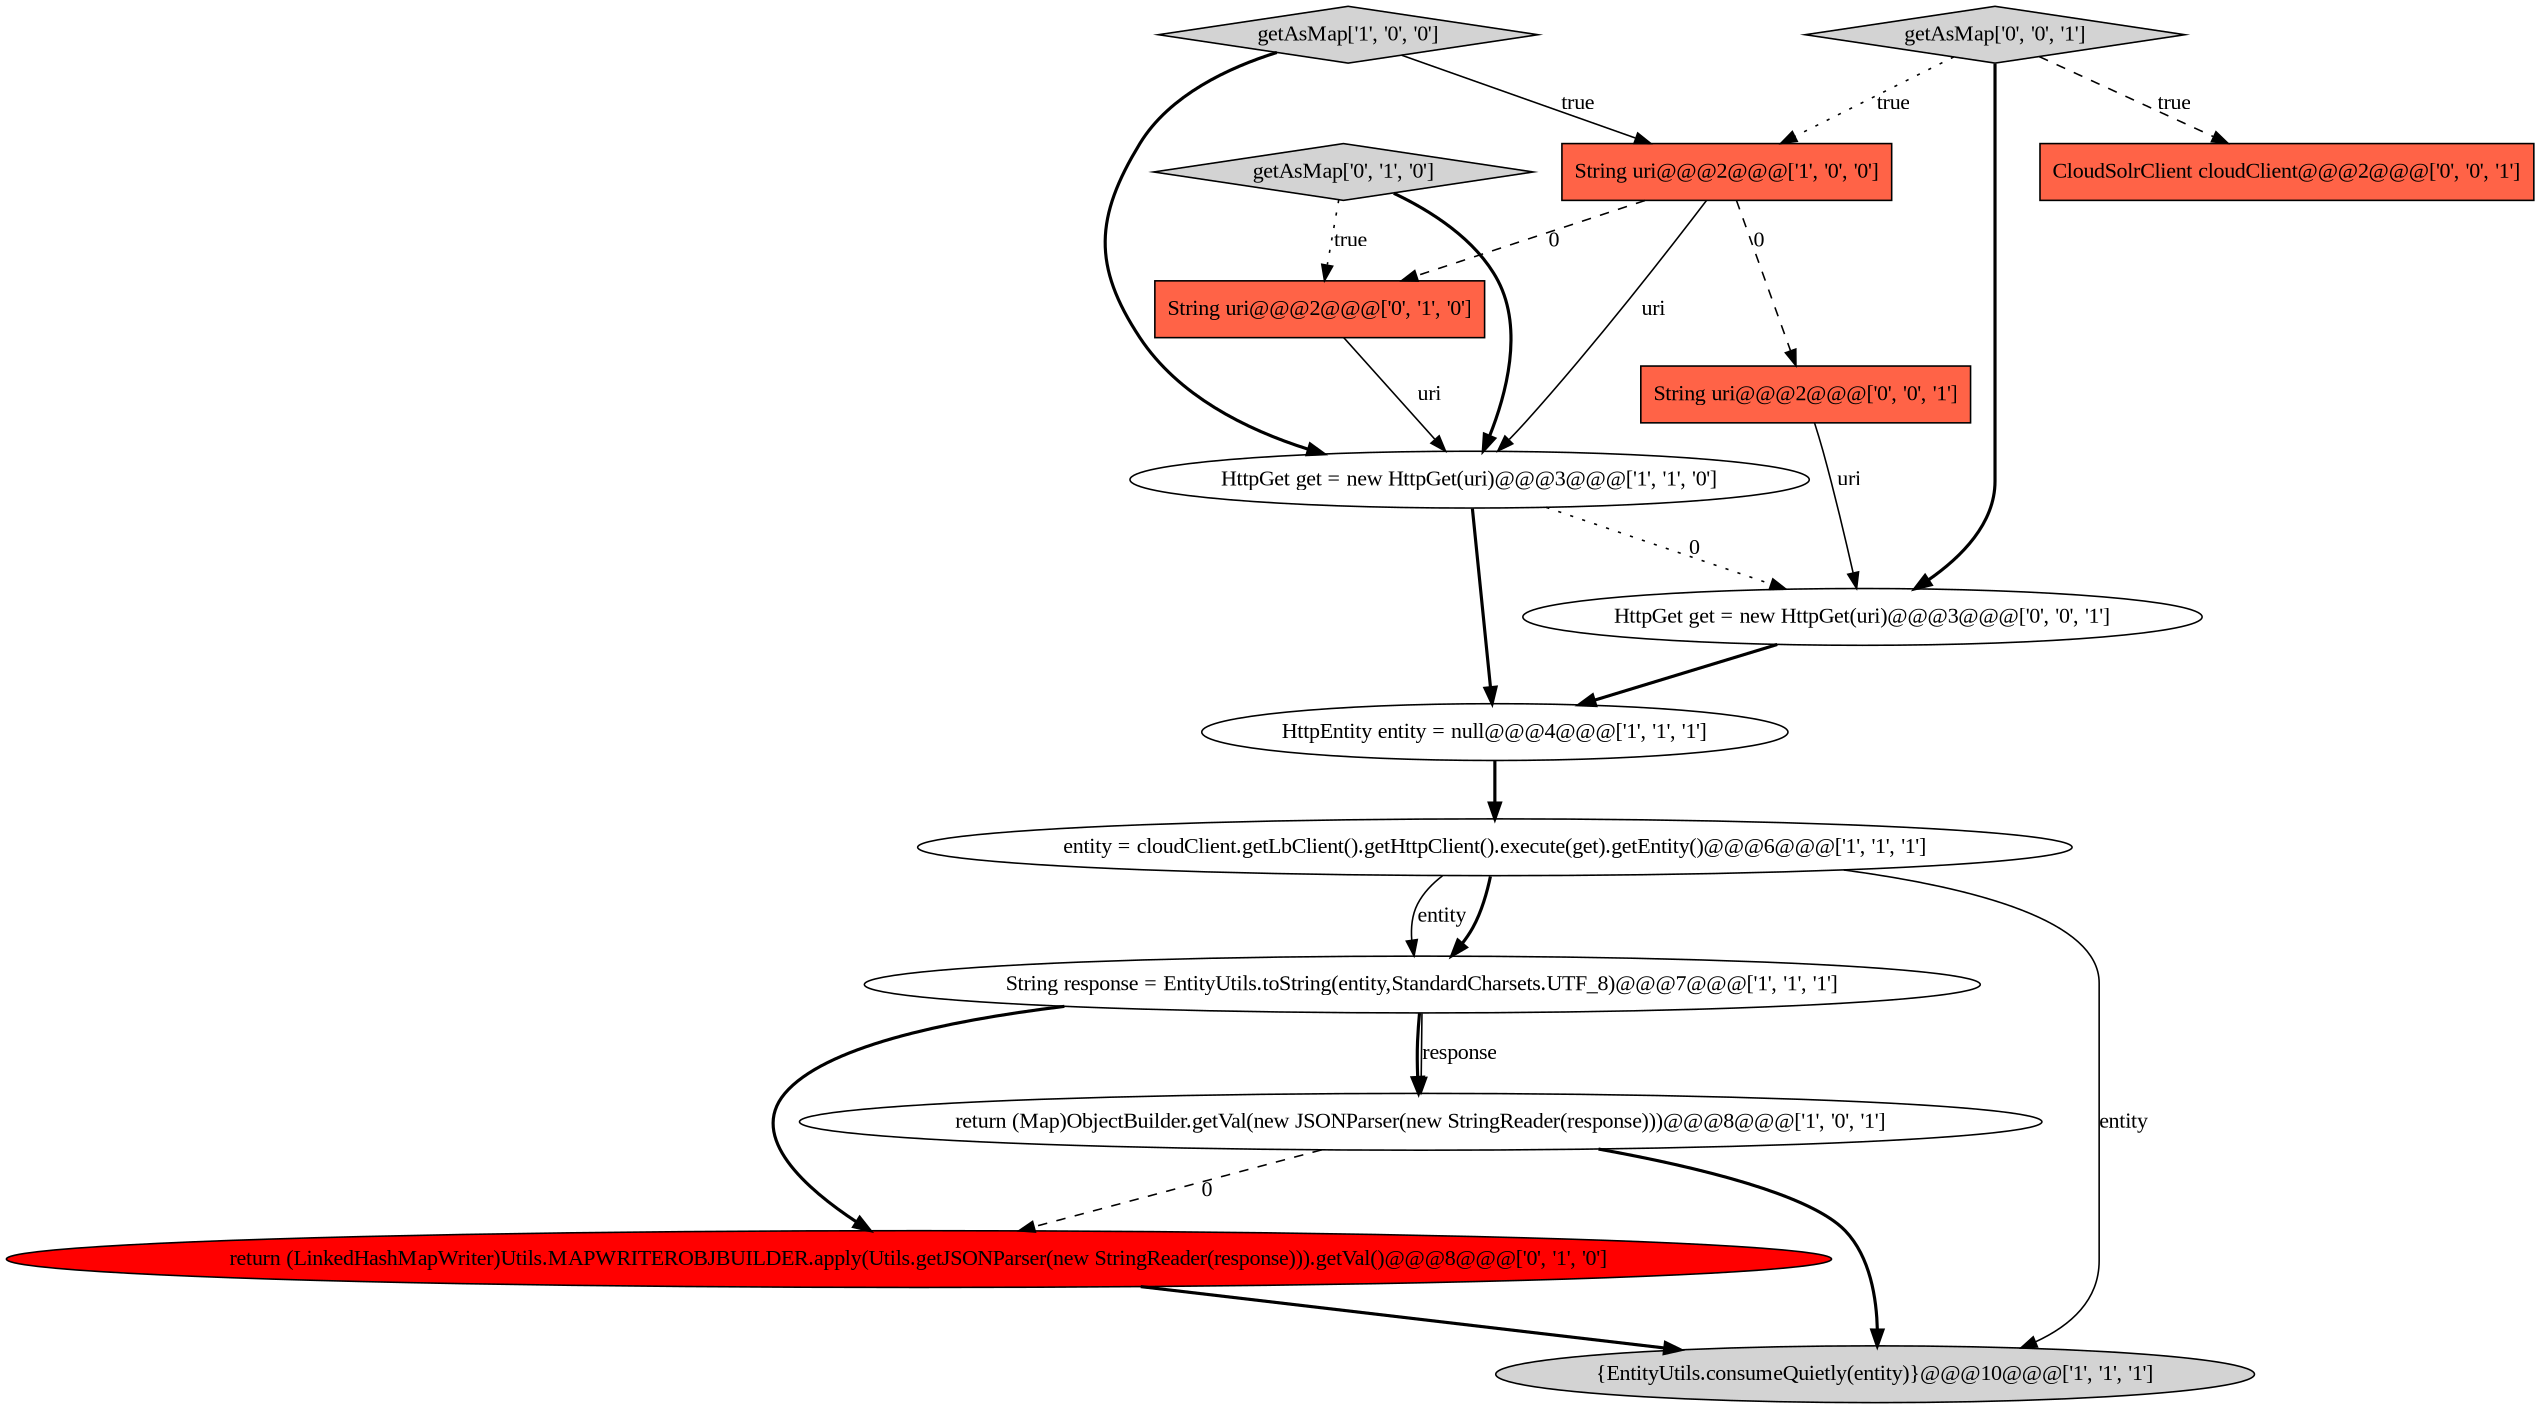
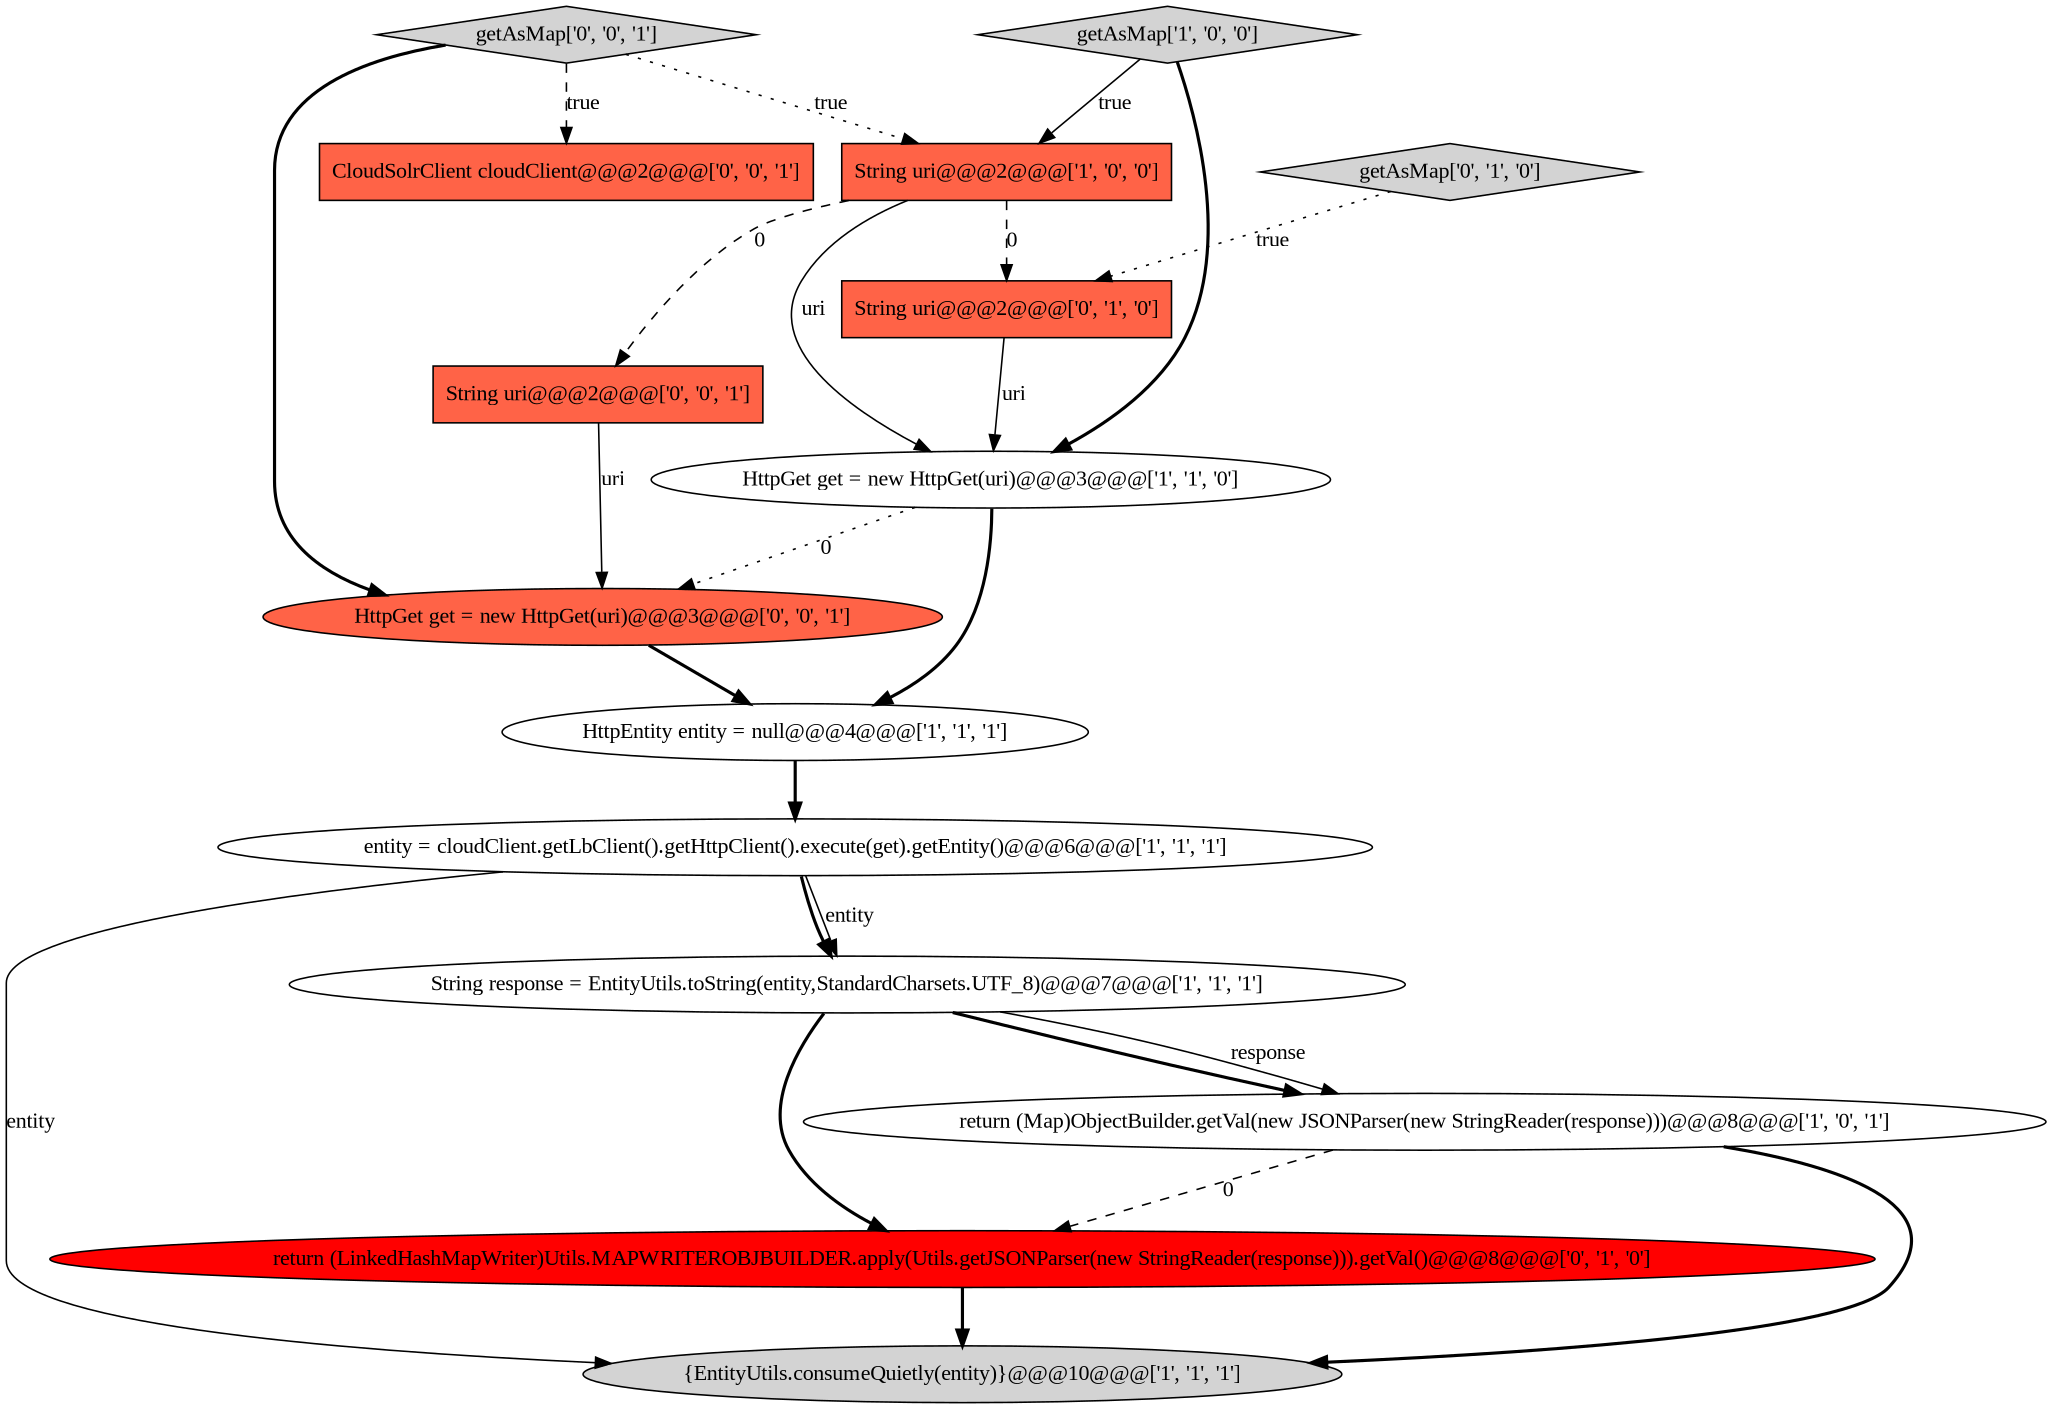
edge "getAsMap['0', '1', '0']" -> "HttpGet get = new HttpGet(uri)@@@3@@@['1', '1', '0']": removed
node "HttpGet get = new HttpGet(uri)@@@3@@@['0', '0', '1']": fillcolor white -> tomato
